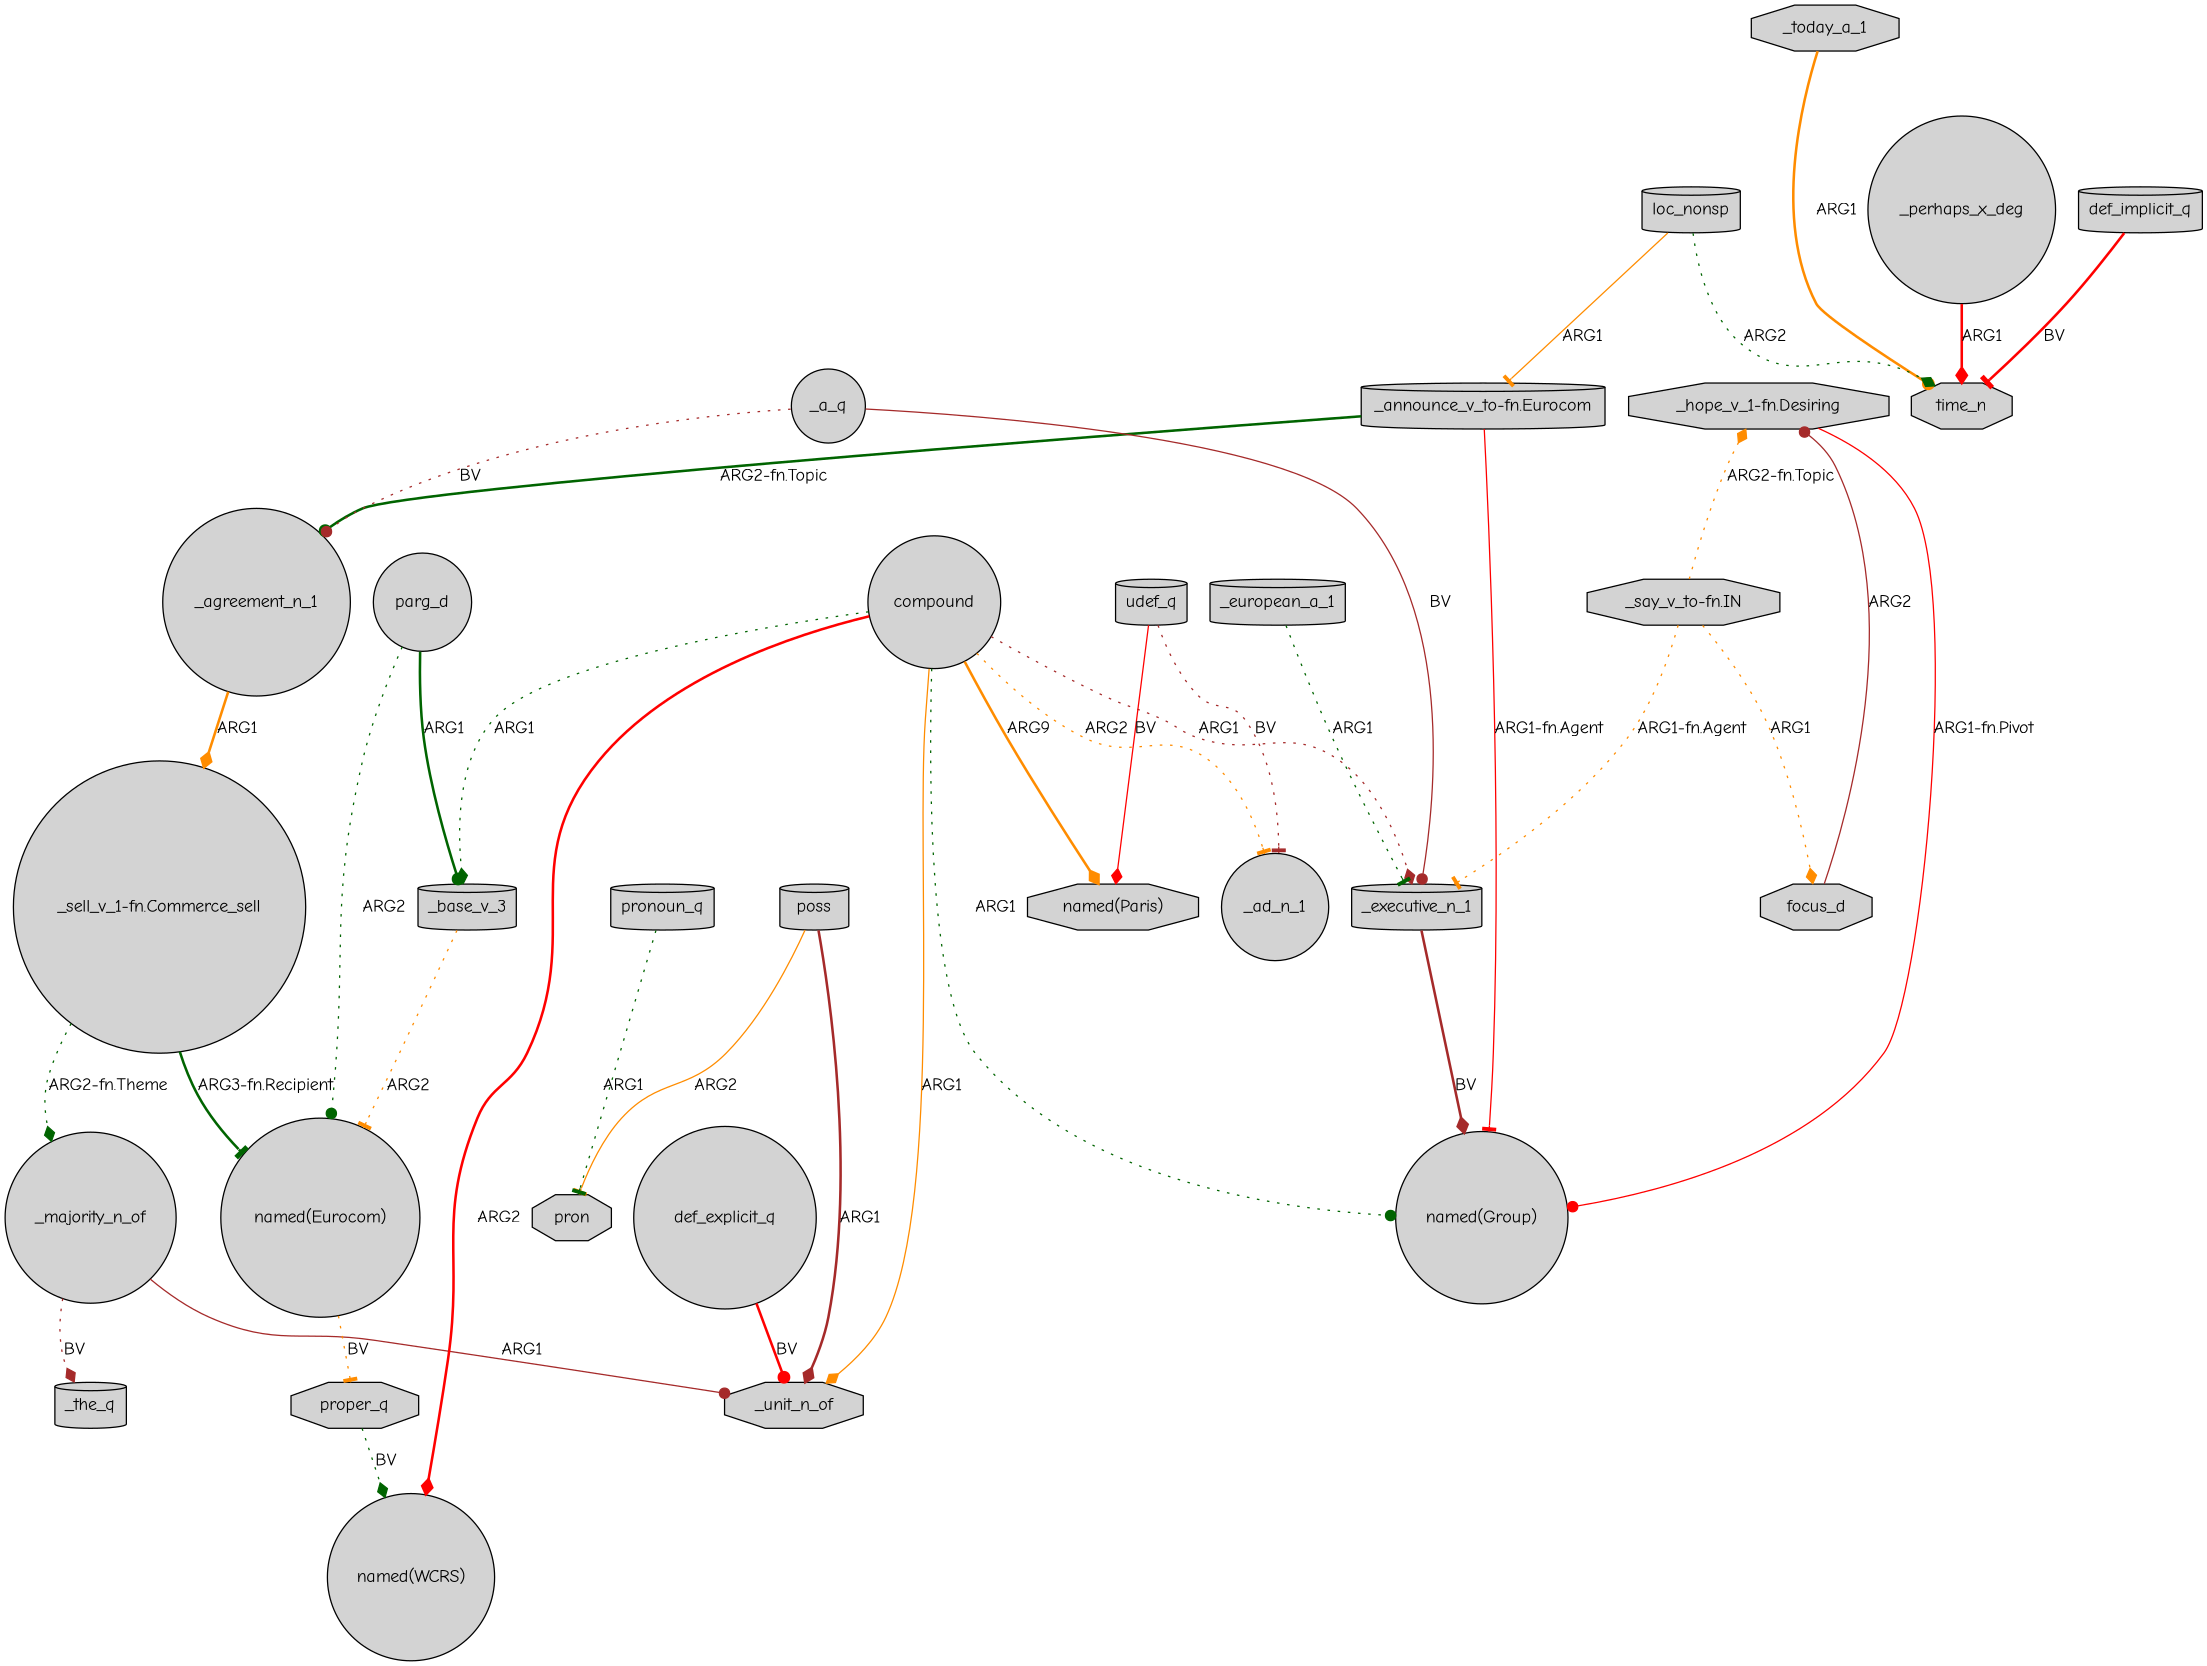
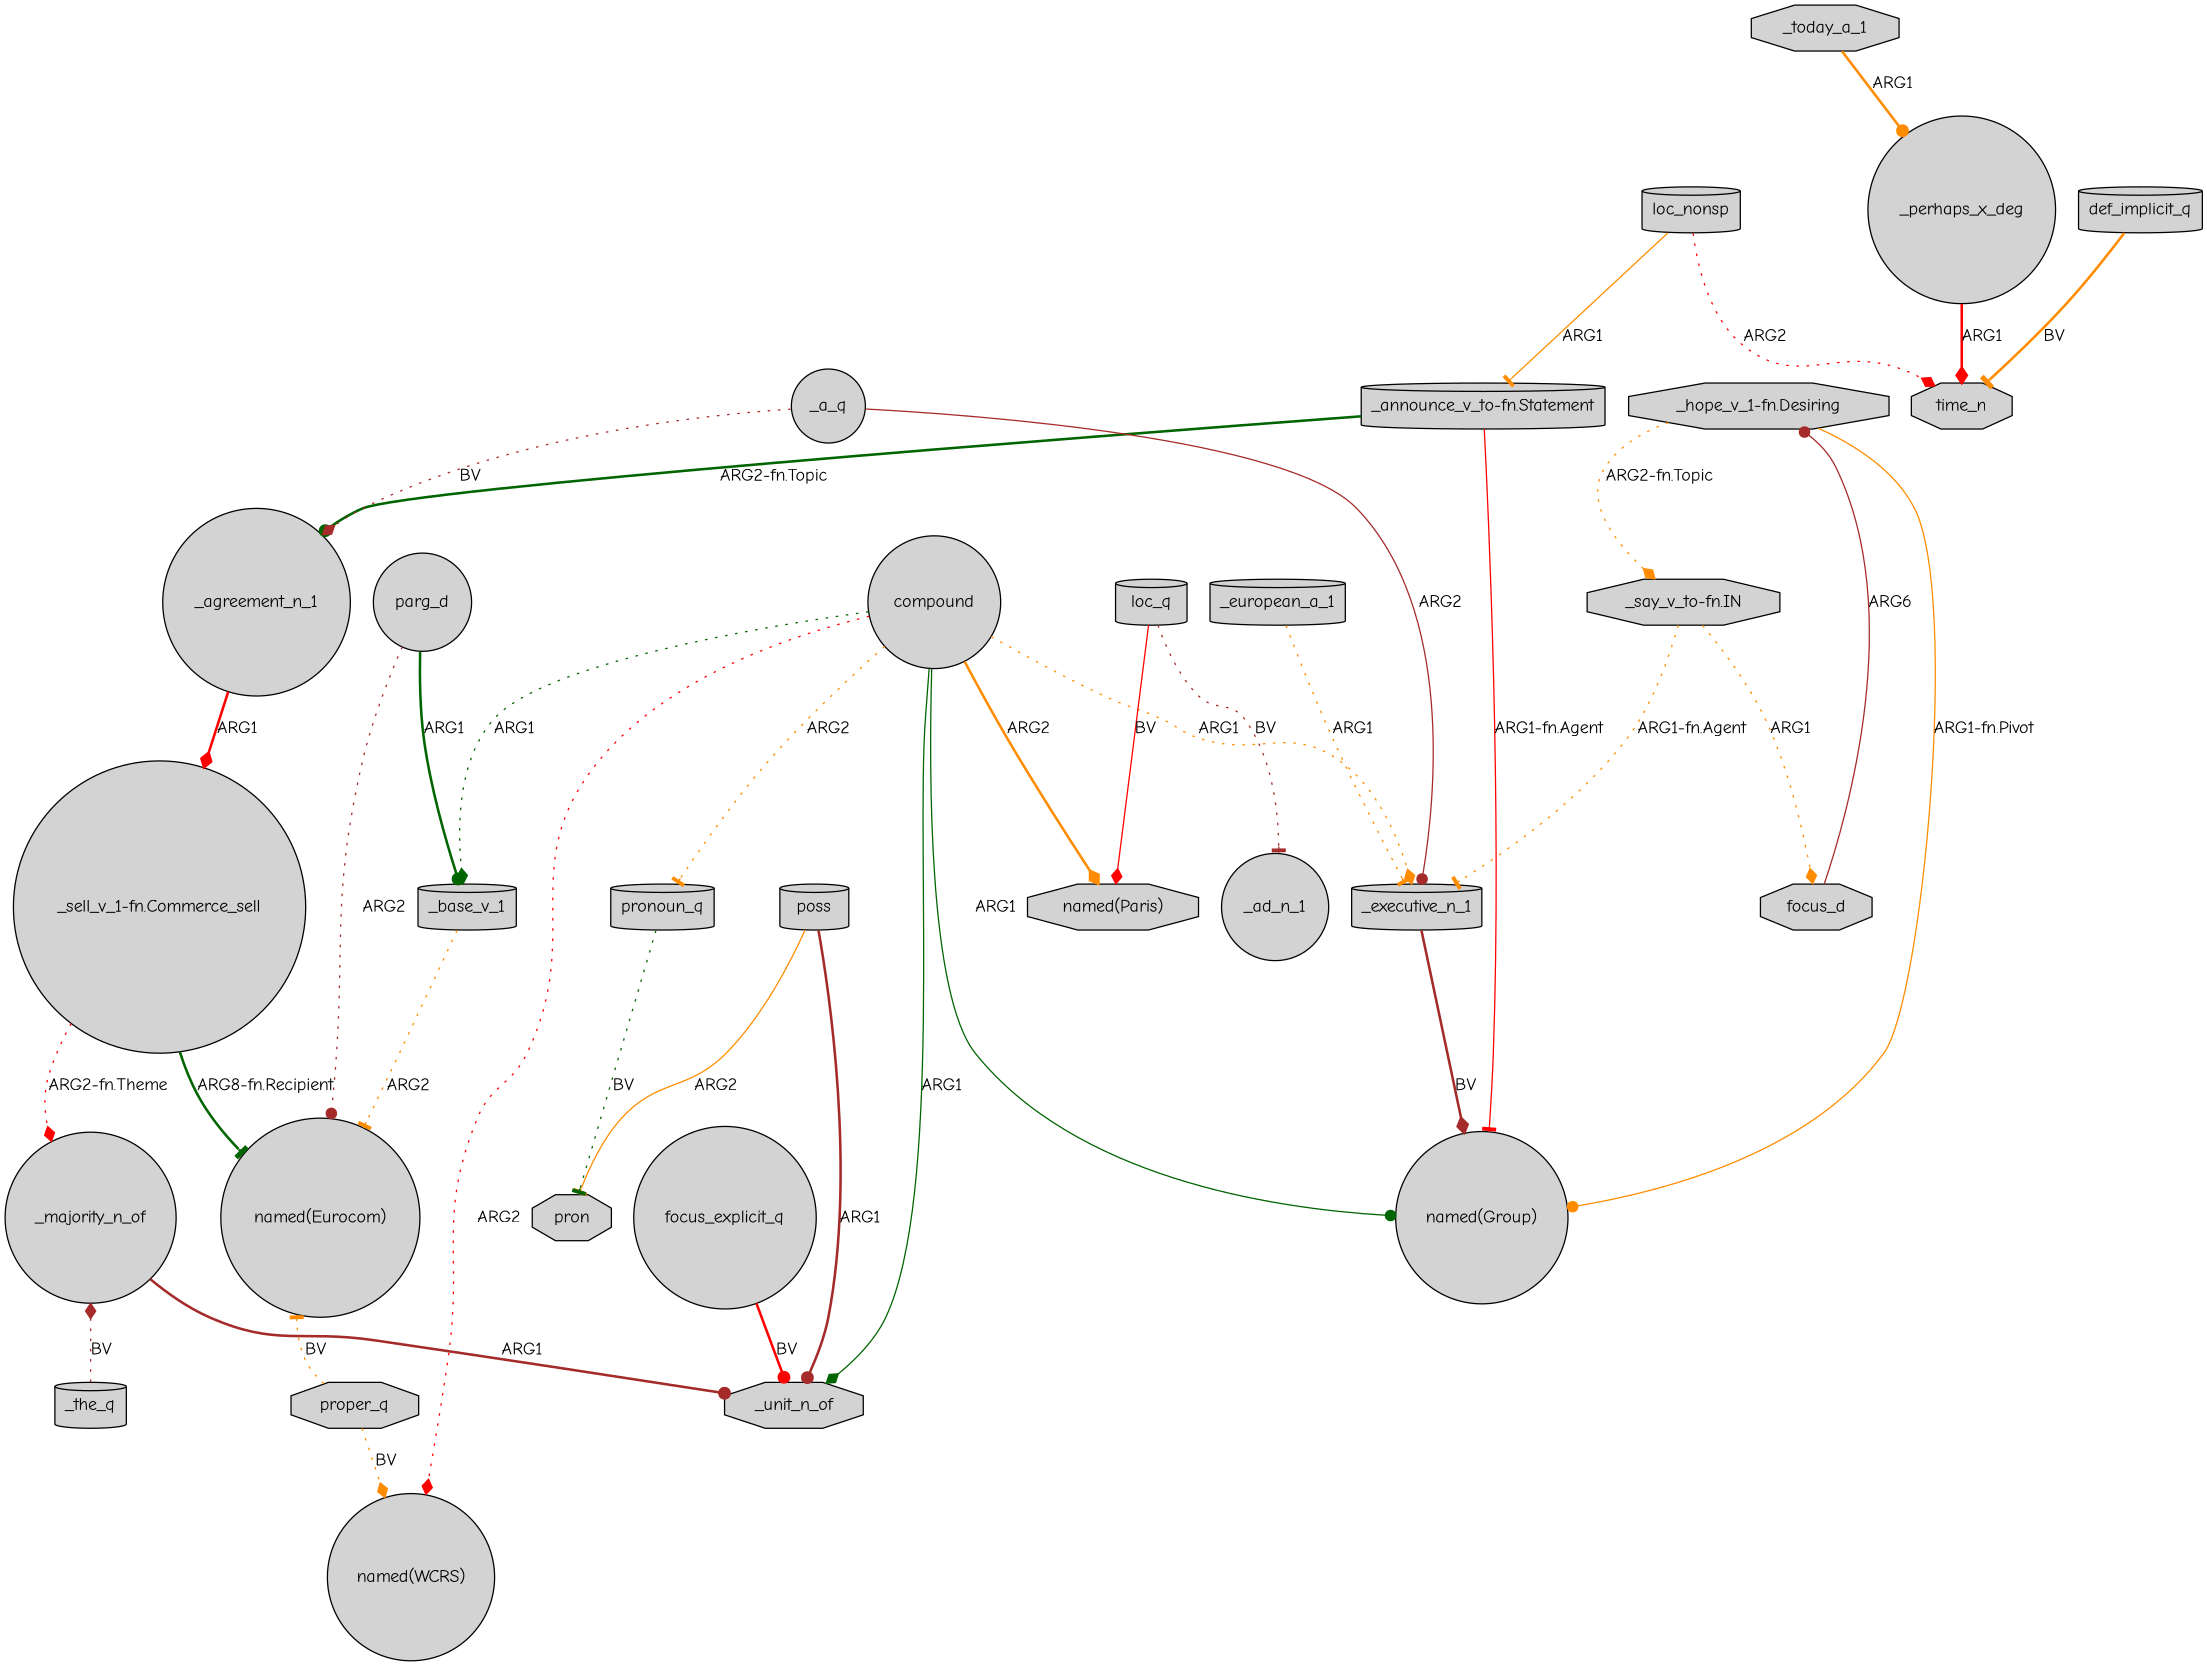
edge "_today_a_1" -> "time_n": now "_today_a_1" -> "_perhaps_x_deg"
edge "def_implicit_q" -> "time_n": color red -> darkorange
edge "loc_nonsp" -> "time_n": color darkgreen -> red
node "_announce_v_to-fn.Eurocom": label "_announce_v_to-fn.Eurocom" -> "_announce_v_to-fn.Statement"
edge "_a_q" -> "_agreement_n_1": arrowhead dot -> diamond
edge "_say_v_to-fn.IN" -> "_hope_v_1-fn.Desiring": reversed
node "udef_q": label "udef_q" -> "loc_q"
edge "_a_q" -> "_executive_n_1": label "BV" -> "ARG2"
edge "focus_d" -> "_hope_v_1-fn.Desiring": label "ARG2" -> "ARG6"
edge "_agreement_n_1" -> "_sell_v_1-fn.Commerce_sell": color darkorange -> red
edge "compound" -> "named(Paris)": label "ARG9" -> "ARG2"
edge "compound" -> "_executive_n_1": color brown -> darkorange
edge "compound" -> "_ad_n_1": now "compound" -> "pronoun_q"
edge "_european_a_1" -> "_executive_n_1": color darkgreen -> darkorange
edge "parg_d" -> "named(Eurocom)": color darkgreen -> brown
edge "_hope_v_1-fn.Desiring" -> "named(Group)": color red -> darkorange
node "_base_v_3": label "_base_v_3" -> "_base_v_1"
edge "compound" -> "named(WCRS)": style bold -> dotted
edge "compound" -> "_unit_n_of": color darkorange -> darkgreen
edge "_sell_v_1-fn.Commerce_sell" -> "_majority_n_of": color darkgreen -> red
edge "compound" -> "named(Group)": style dotted -> solid
edge "_sell_v_1-fn.Commerce_sell" -> "named(Eurocom)": label "ARG3-fn.Recipient" -> "ARG8-fn.Recipient"
edge "pronoun_q" -> "pron": label "ARG1" -> "BV"
edge "poss" -> "_unit_n_of": arrowhead diamond -> dot
node "def_explicit_q": label "def_explicit_q" -> "focus_explicit_q"
edge "_majority_n_of" -> "_the_q": reversed
edge "named(Eurocom)" -> "proper_q": reversed
edge "_majority_n_of" -> "_unit_n_of": style solid -> bold
edge "proper_q" -> "named(WCRS)": color darkgreen -> darkorange
